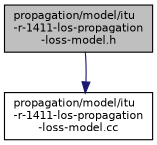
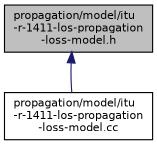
edge "propagation/model/itu -r-1411-los-propagation -loss-model.h" -> "propagation/model/itu -r-1411-los-propagation -loss-model.cc": reversed
